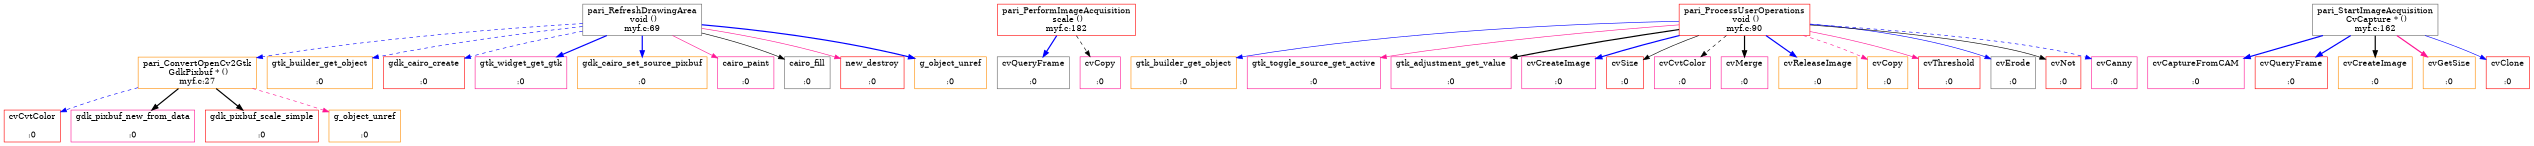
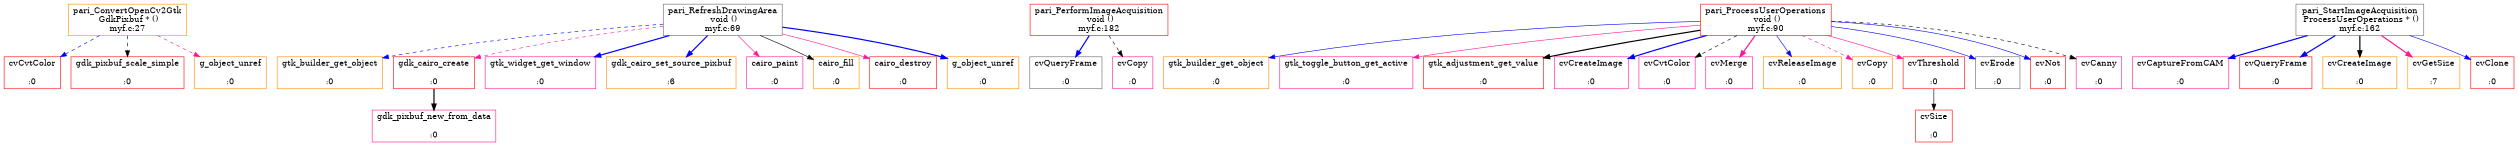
node "pari_PerformImageAcquisition scale () myf.c:182": label "pari_PerformImageAcquisition scale () myf.c:182" -> "pari_PerformImageAcquisition void () myf.c:182"
node "pari_StartImageAcquisition CvCapture * () myf.c:162": label "pari_StartImageAcquisition CvCapture * () myf.c:162" -> "pari_StartImageAcquisition ProcessUserOperations * () myf.c:162"
edge "pari_RefreshDrawingArea void () myf.c:69" -> "pari_ConvertOpenCv2Gtk GdkPixbuf * () myf.c:27": removed
edge "pari_ProcessUserOperations void () myf.c:90" -> "cvCanny :0": color blue -> black
edge "pari_ProcessUserOperations void () myf.c:90" -> "cvNot :0": color black -> blue
edge "pari_RefreshDrawingArea void () myf.c:69" -> "gdk_cairo_create :0": color blue -> deeppink
edge "pari_ProcessUserOperations void () myf.c:90" -> "cvMerge :0": color black -> deeppink
edge "pari_ProcessUserOperations void () myf.c:90" -> "cvReleaseImage :0": style bold -> solid
edge "pari_ProcessUserOperations void () myf.c:90" -> "cvSize :0": now "cvThreshold :0" -> "cvSize :0"
node "gtk_widget_get_gtk :0": label "gtk_widget_get_gtk :0" -> "gtk_widget_get_window :0"
node "gdk_cairo_set_source_pixbuf :0": label "gdk_cairo_set_source_pixbuf :0" -> "gdk_cairo_set_source_pixbuf :6"
node "cairo_fill :0": color gray40 -> darkorange
node "new_destroy :0": label "new_destroy :0" -> "cairo_destroy :0"
node "gtk_toggle_source_get_active :0": label "gtk_toggle_source_get_active :0" -> "gtk_toggle_button_get_active :0"
node "gtk_adjustment_get_value :0": color deeppink -> red
node "cvGetSize :0": label "cvGetSize :0" -> "cvGetSize :7"
edge "pari_ConvertOpenCv2Gtk GdkPixbuf * () myf.c:27" -> "gdk_pixbuf_new_from_data :0": now "gdk_cairo_create :0" -> "gdk_pixbuf_new_from_data :0"
edge "pari_ConvertOpenCv2Gtk GdkPixbuf * () myf.c:27" -> "gdk_pixbuf_scale_simple :0": style bold -> dashed
